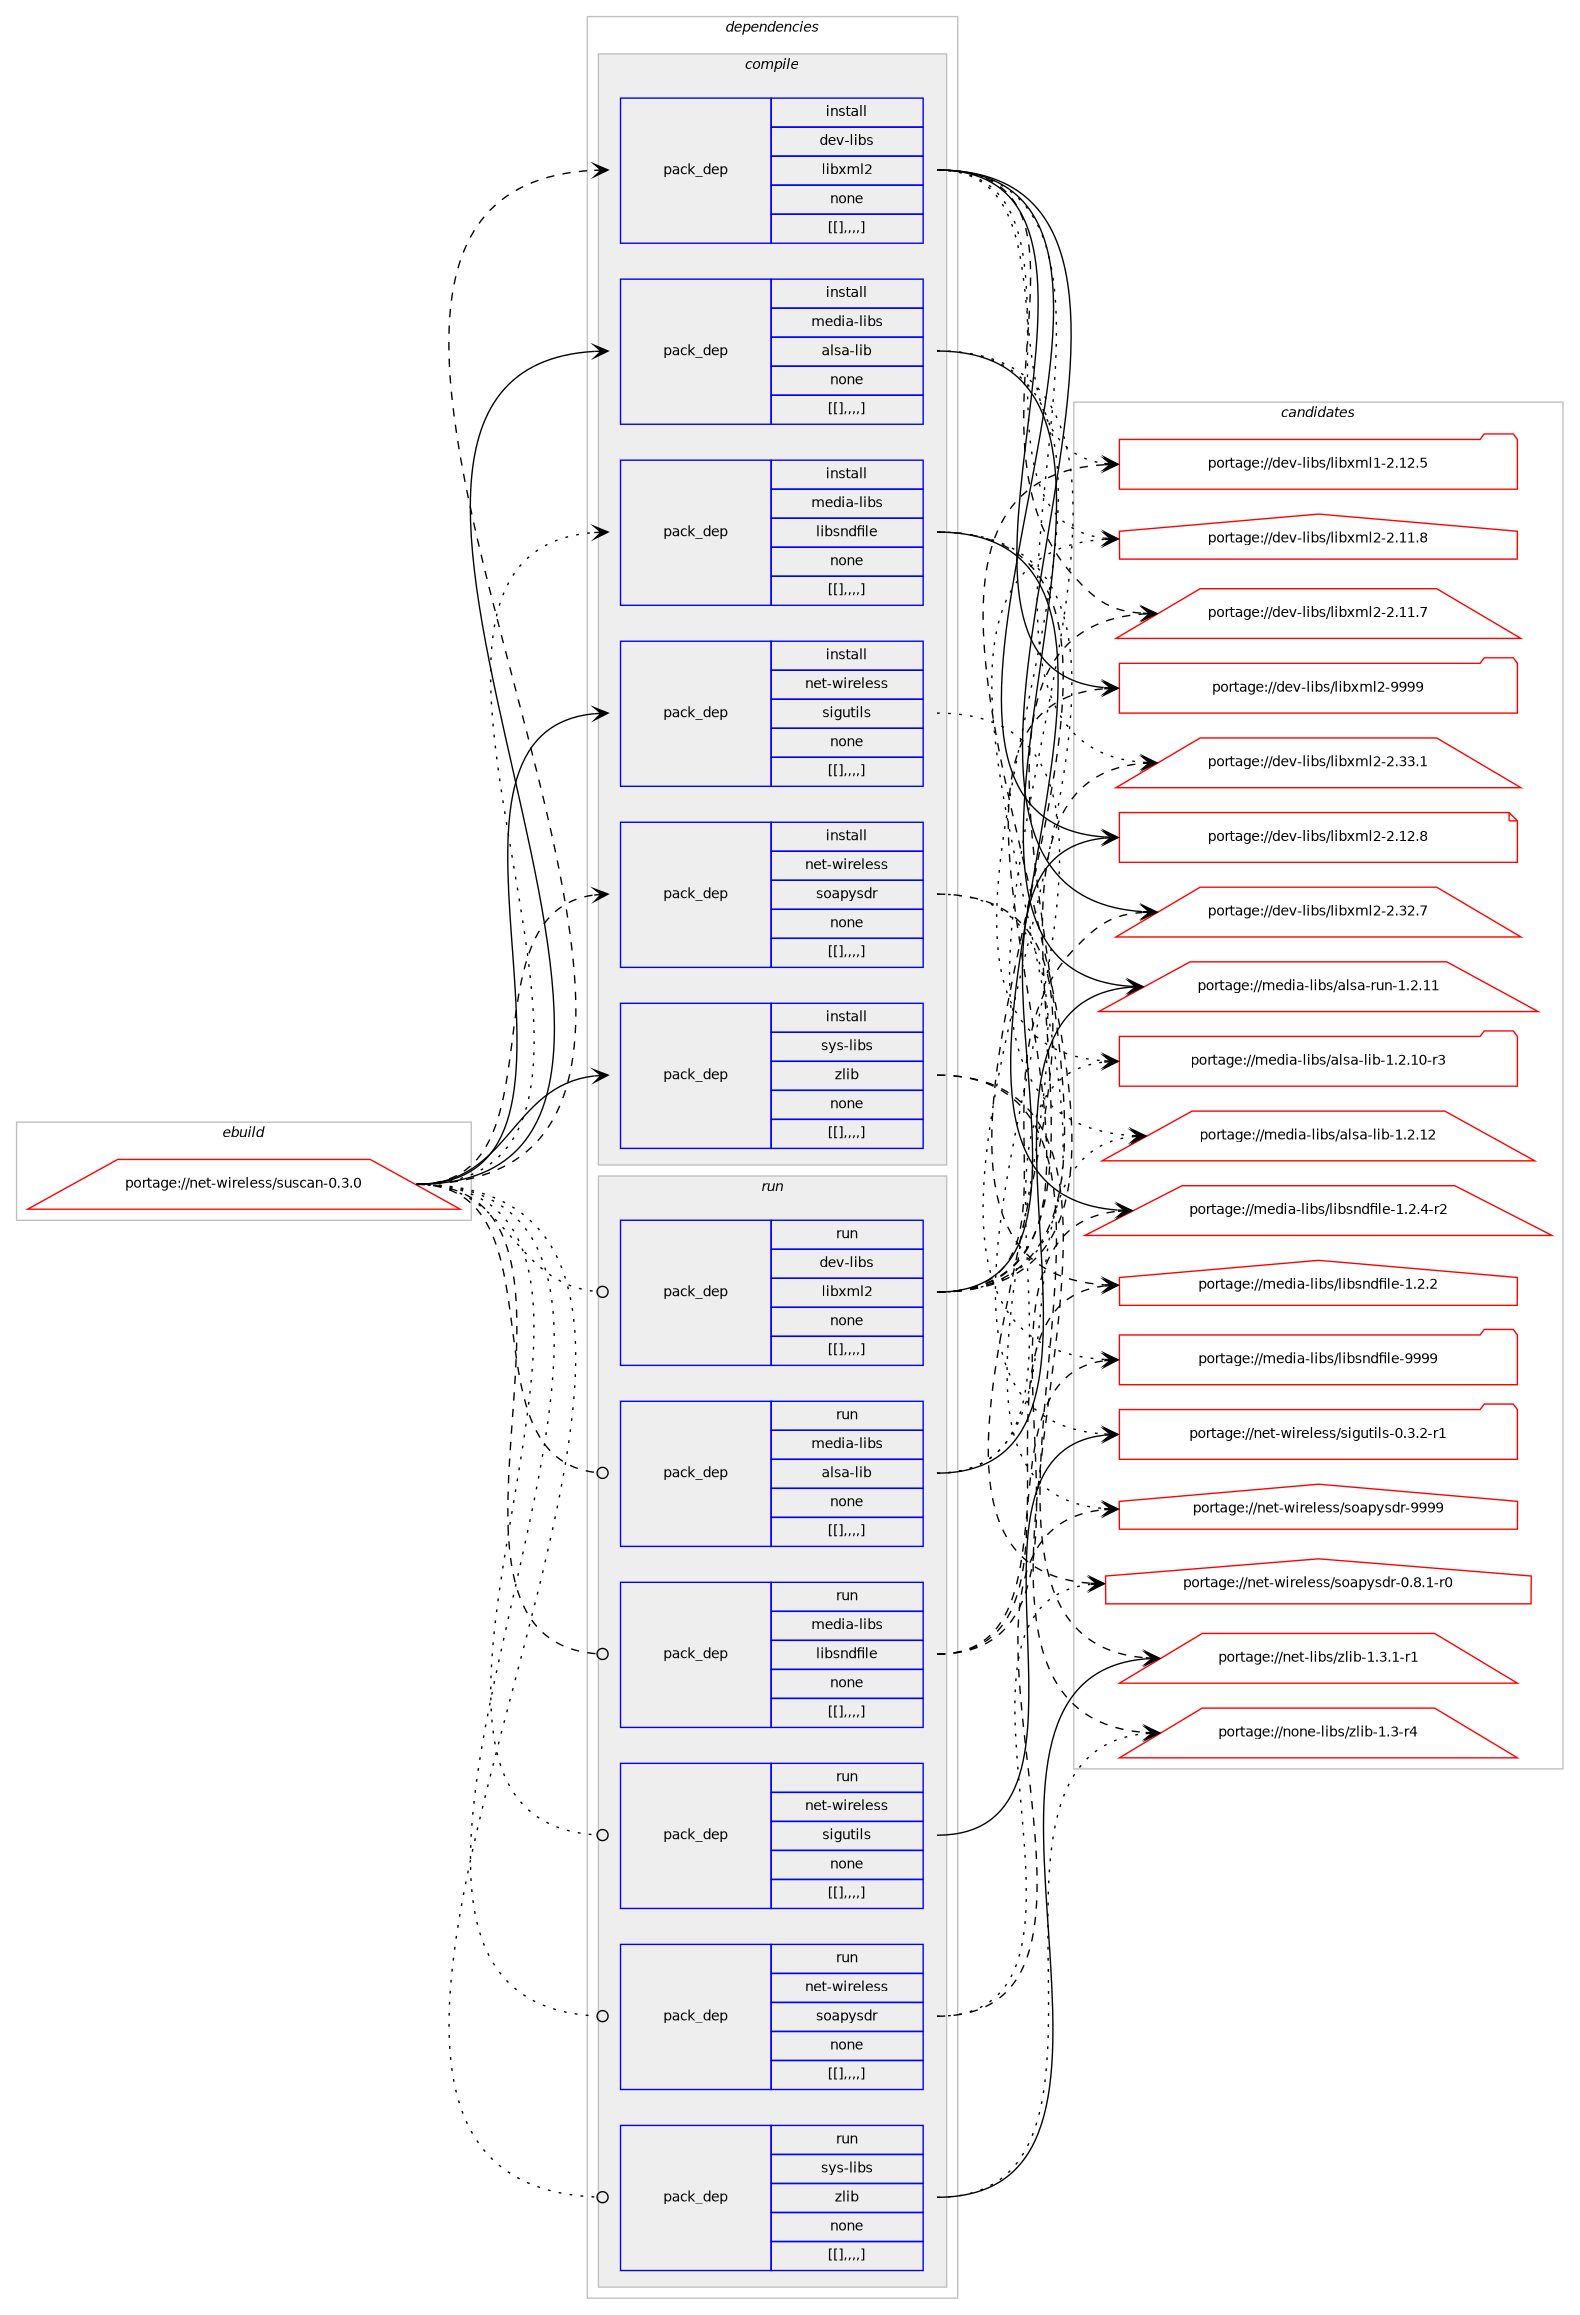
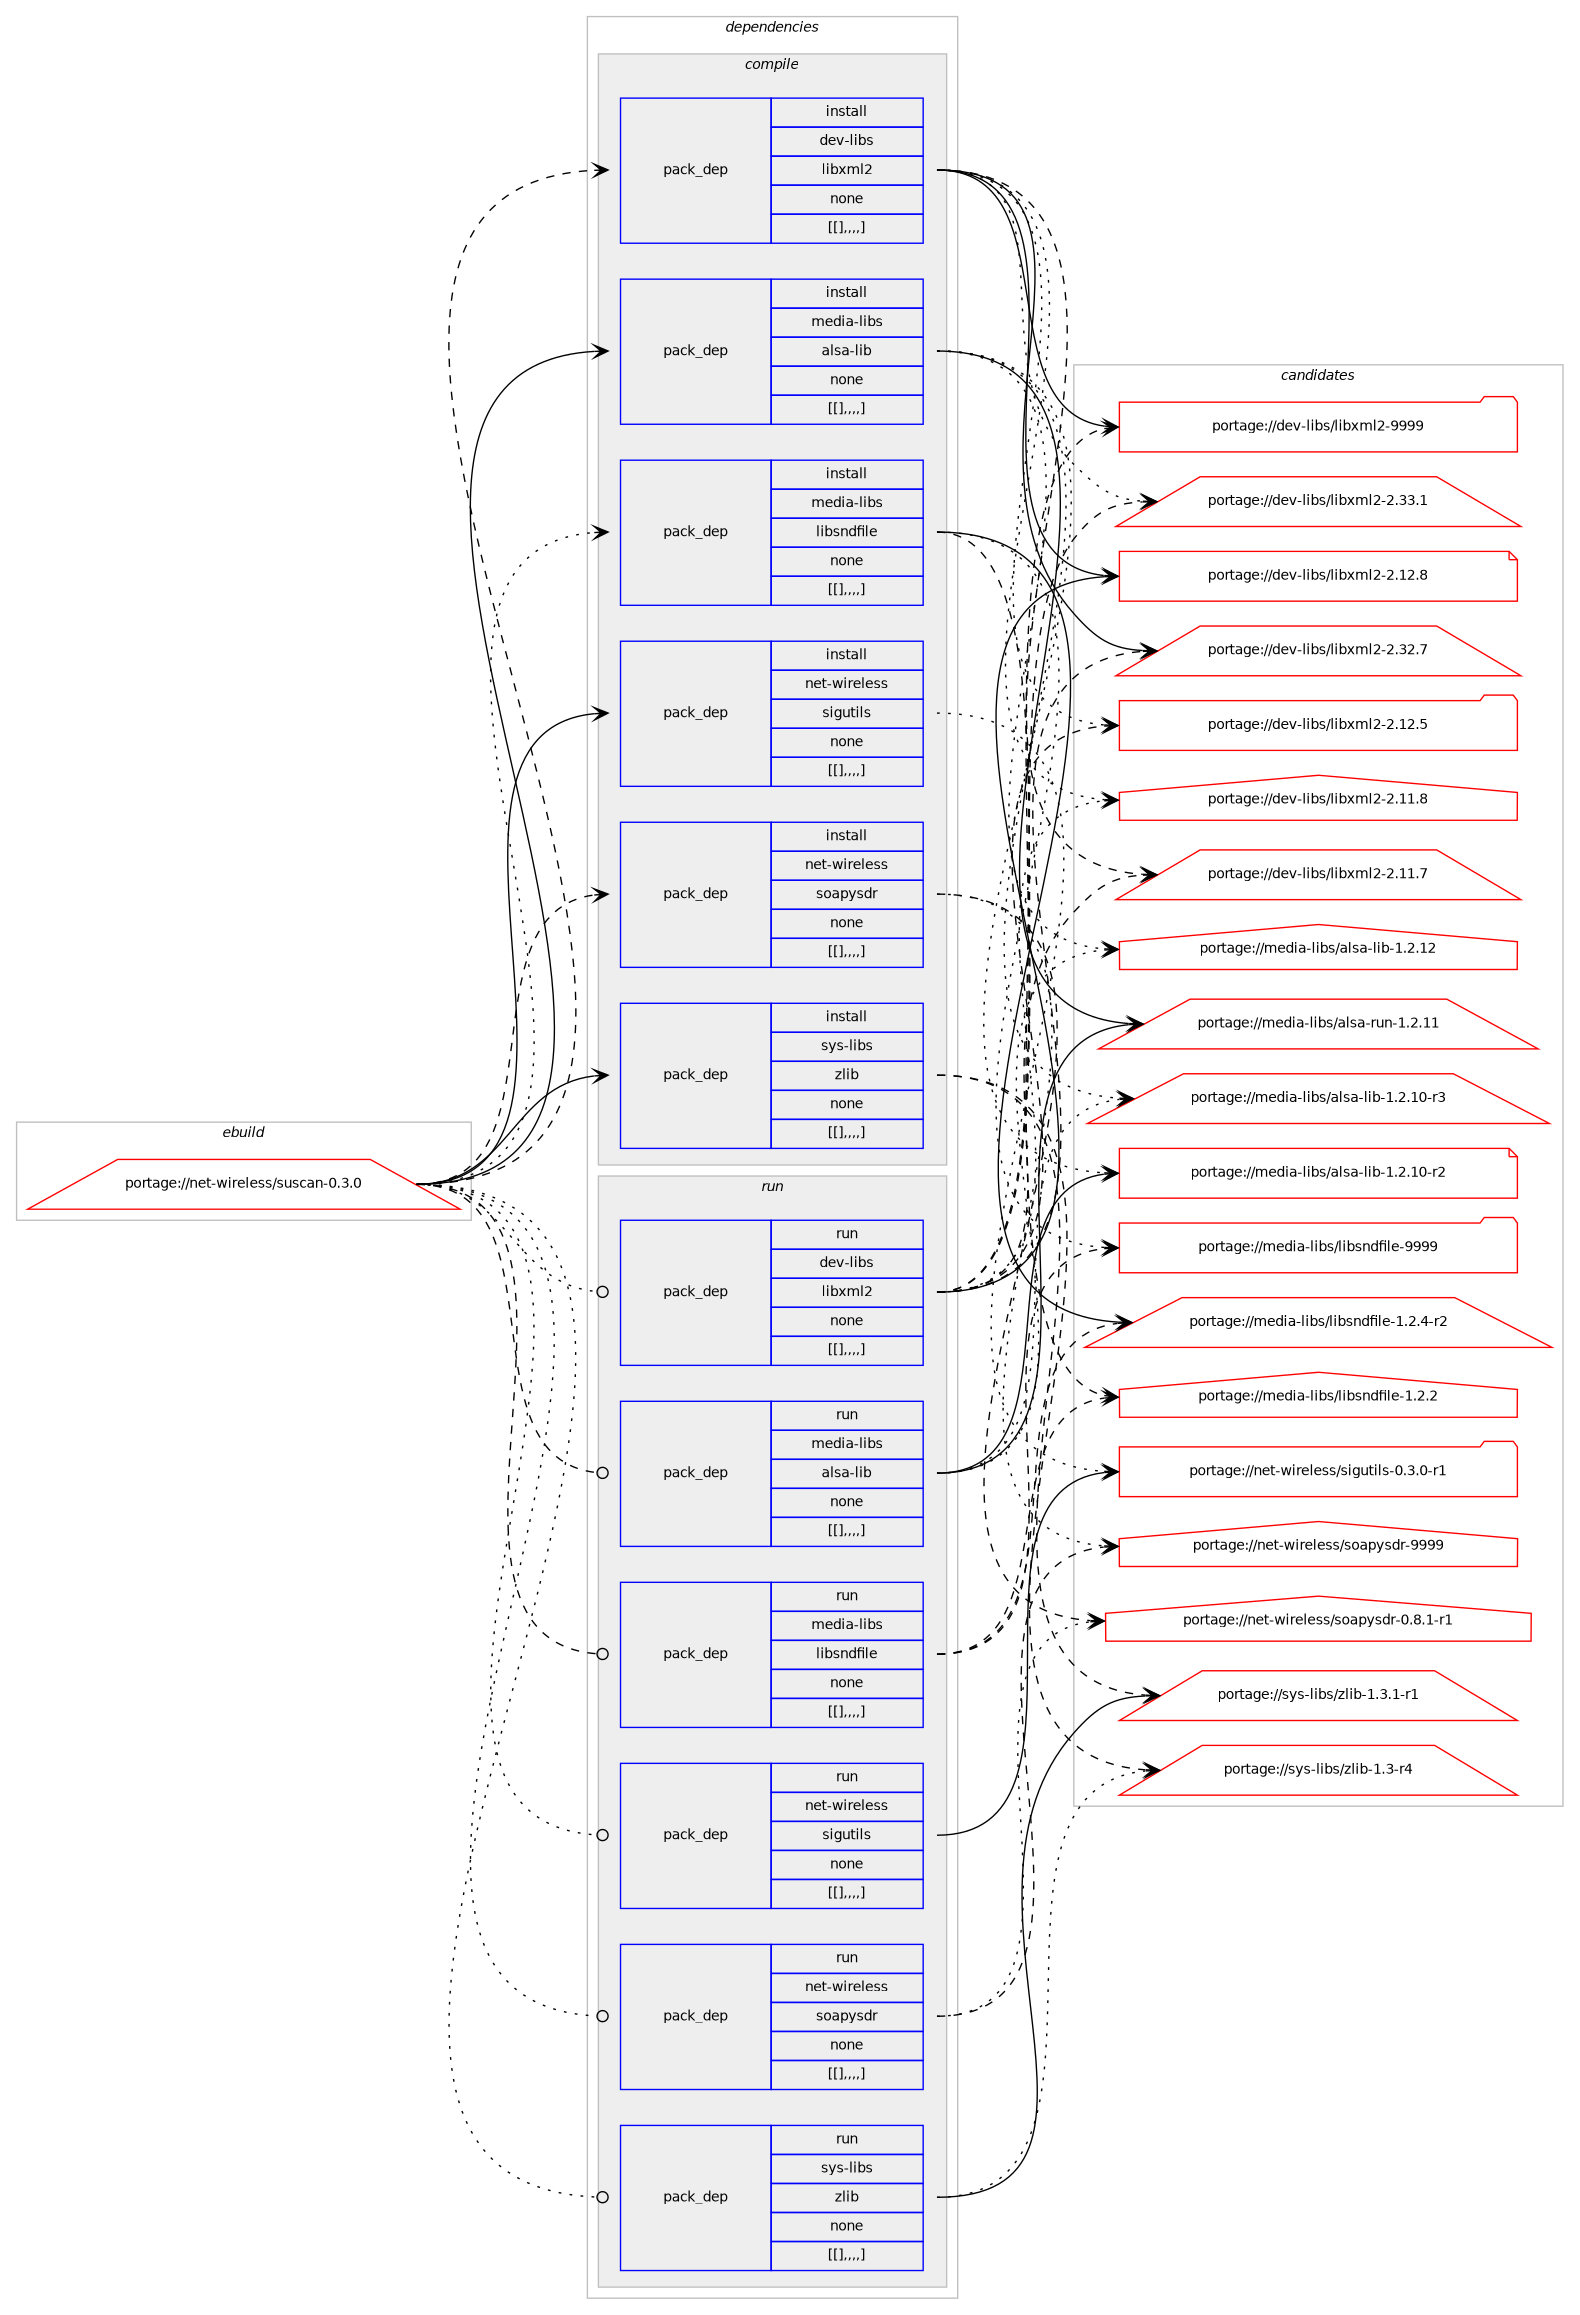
node "portage://dev-libs/libxml1-2.12.5": label "portage://dev-libs/libxml1-2.12.5" -> "portage://dev-libs/libxml2-2.12.5"
node "portage://media-libs/alsa-lib-1.2.10-r3": shape folder -> trapezium
node "portage://media-libs/alsa-lib-1.2.12": shape trapezium -> house
node "portage://media-libs/alsa-lib-1.2.10-r2": added
node "portage://net-wireless/sigutils-0.3.2-r1": label "portage://net-wireless/sigutils-0.3.2-r1" -> "portage://net-wireless/sigutils-0.3.0-r1"
node "portage://net-wireless/soapysdr-0.8.1-r0": label "portage://net-wireless/soapysdr-0.8.1-r0" -> "portage://net-wireless/soapysdr-0.8.1-r1"
node "portage://net-libs/zlib-1.3.1-r1": label "portage://net-libs/zlib-1.3.1-r1" -> "portage://sys-libs/zlib-1.3.1-r1"
node "portage://none-libs/zlib-1.3-r4": label "portage://none-libs/zlib-1.3-r4" -> "portage://sys-libs/zlib-1.3-r4"
